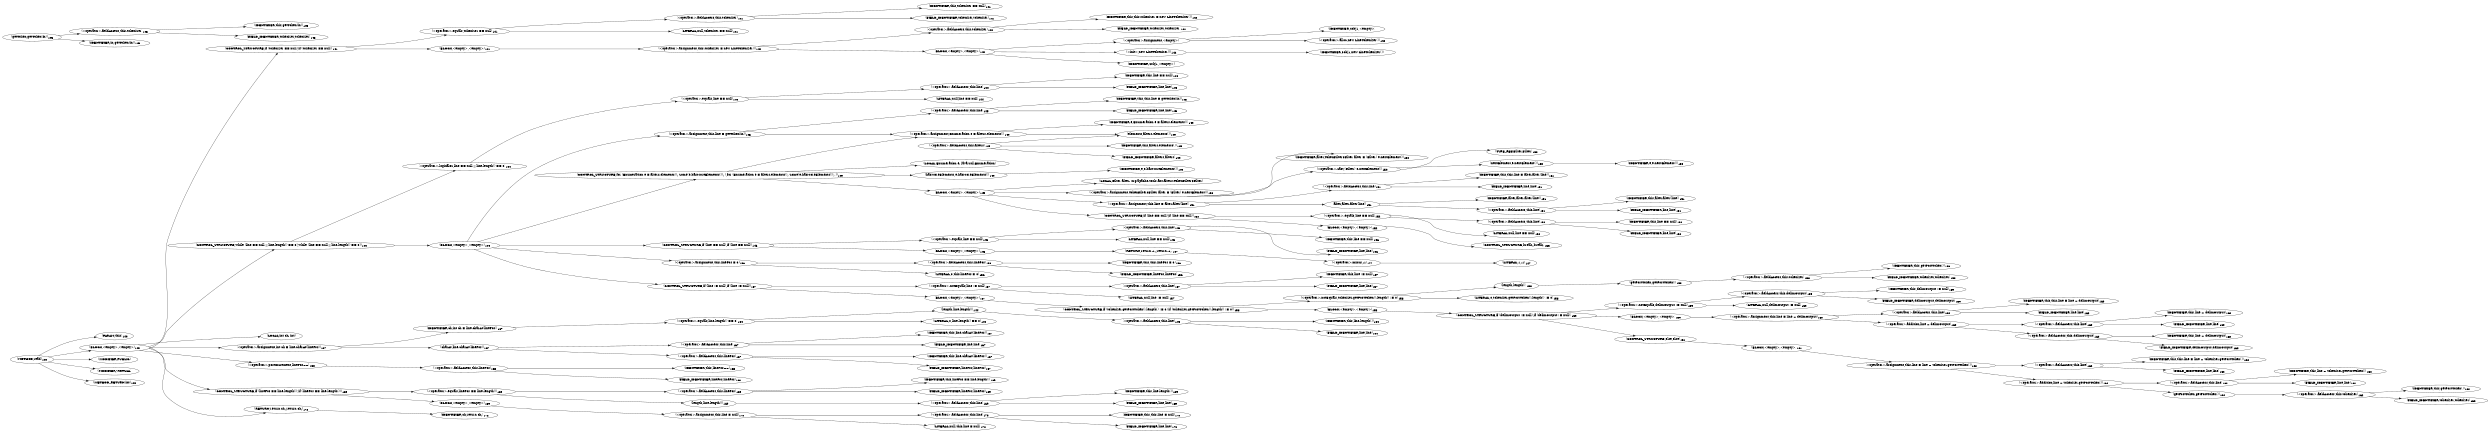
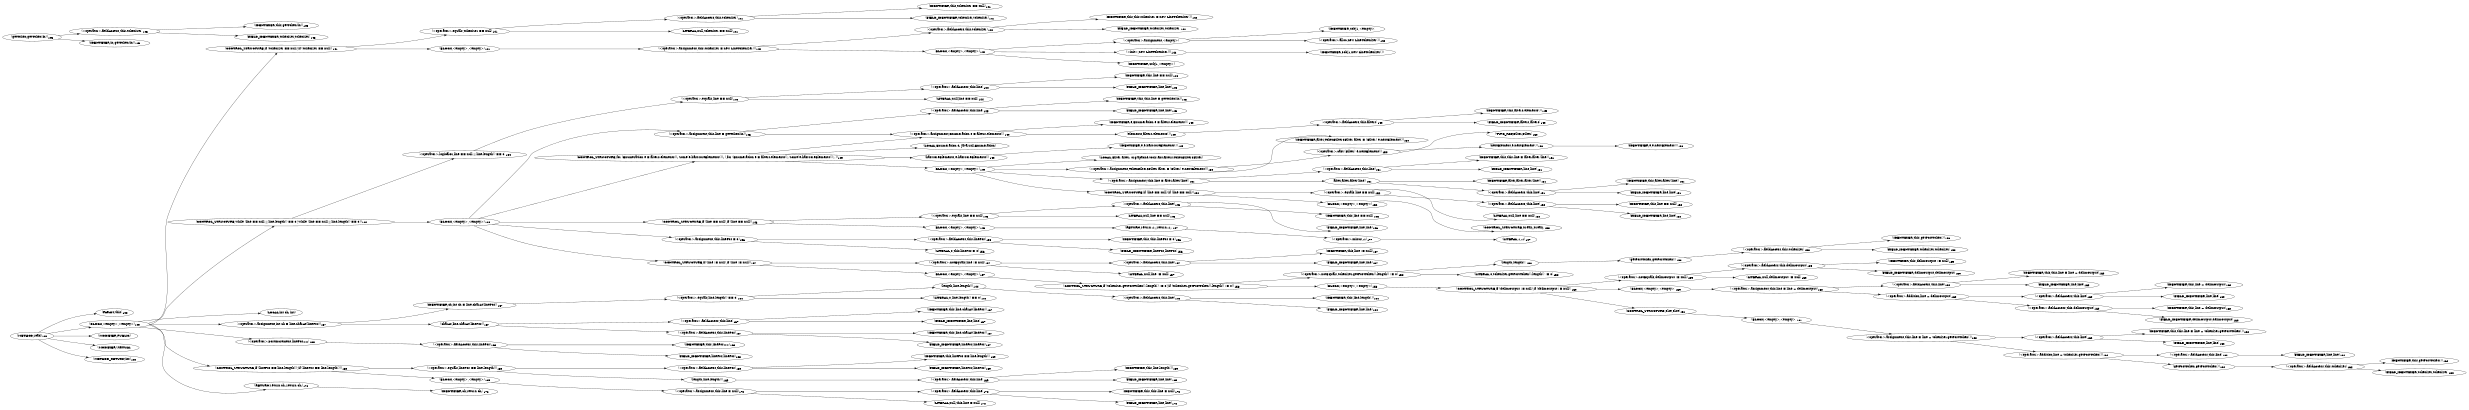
edge "(<operator>.fieldAccess,this.filters)" -> "(elements,filters.elements())": reversed
node "(IDENTIFIER,this,line + tokenizer.getPostToken())": removed
